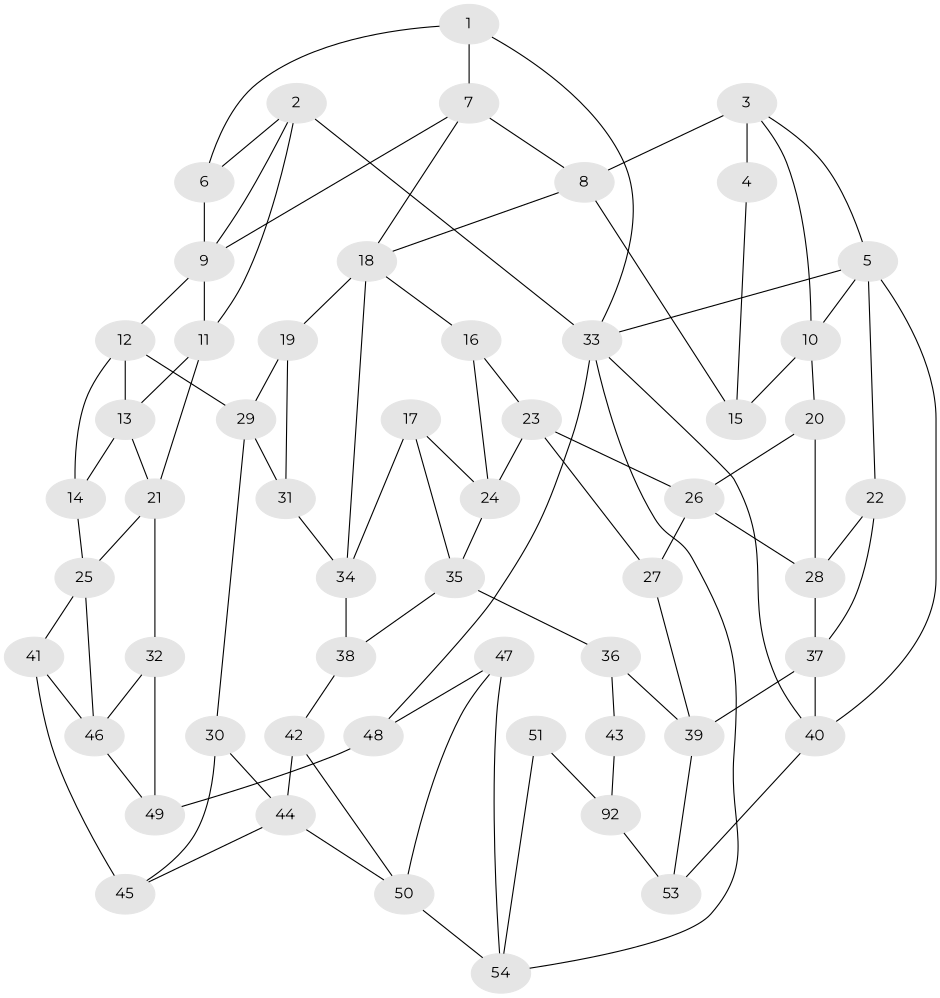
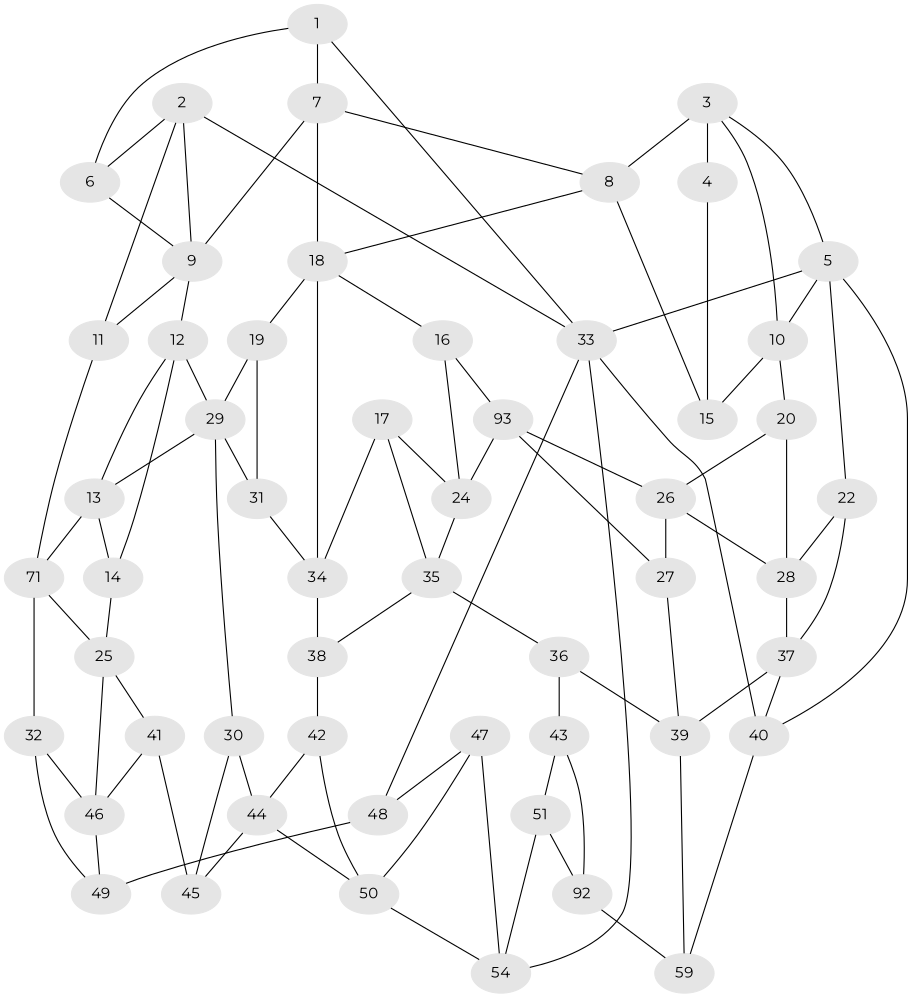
edge "11" -- "13": now "29" -- "13"
node "23": label "23" -> "93"
node "21": label "21" -> "71"
edge "43" -- "51": added
node "53": label "53" -> "59"
